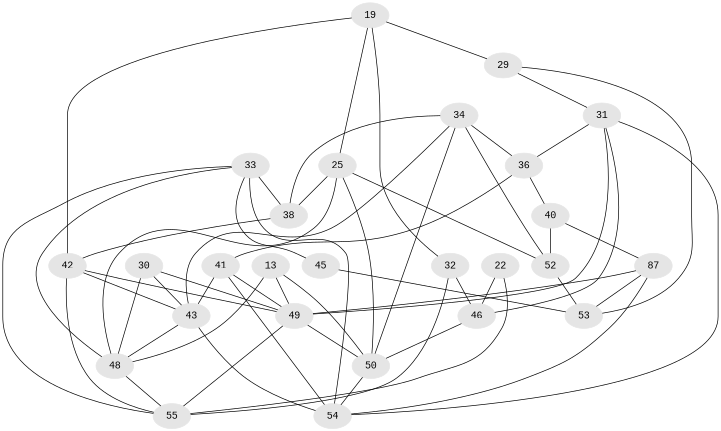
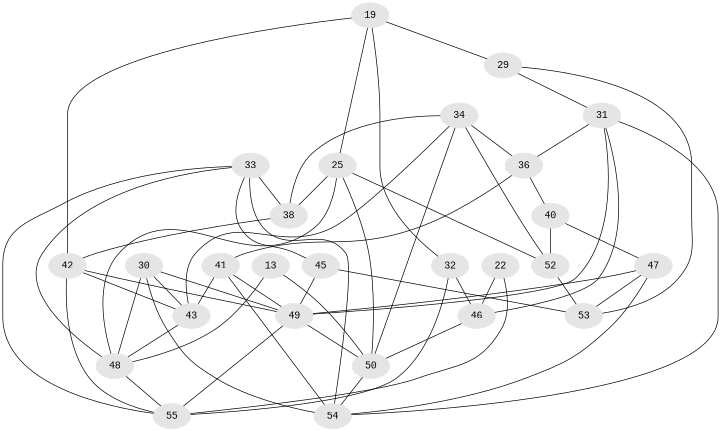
node "87": label "87" -> "47"
edge "13" -- "49": now "45" -- "49"
edge "43" -- "54": now "30" -- "54"
